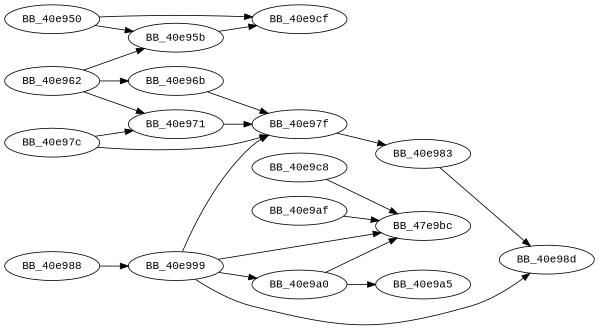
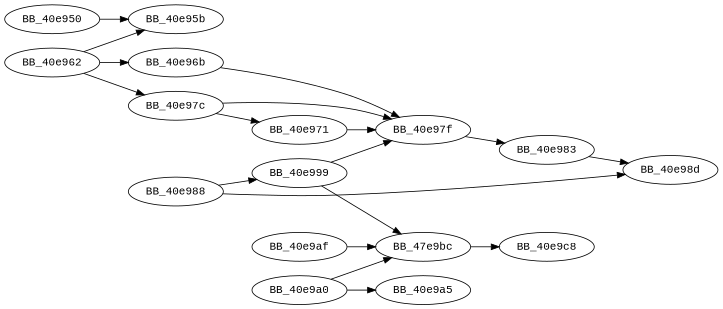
node "BB_40e9cf": removed
edge "BB_40e962" -> "BB_40e971": now "BB_40e962" -> "BB_40e97c"
edge "BB_40e9c8" -> "BB_47e9bc": reversed
edge "BB_40e999" -> "BB_40e9a0": removed
edge "BB_40e999" -> "BB_40e98d": now "BB_40e988" -> "BB_40e98d"
